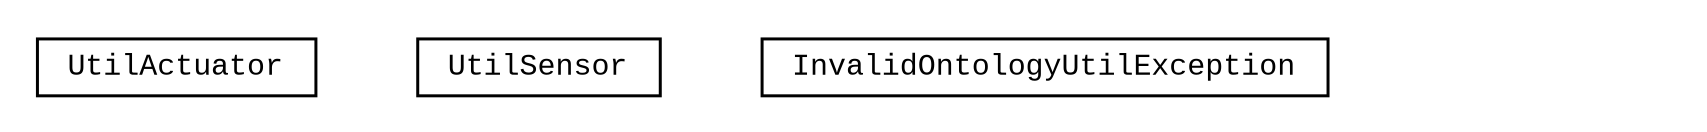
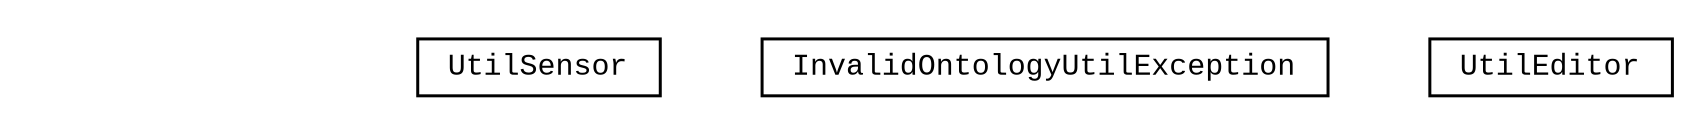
node "UtilActuator": removed
node "UtilEditor": added
